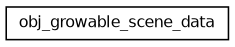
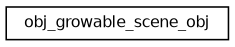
node "obj_growable_scene_data": label "obj_growable_scene_data" -> "obj_growable_scene_obj"
